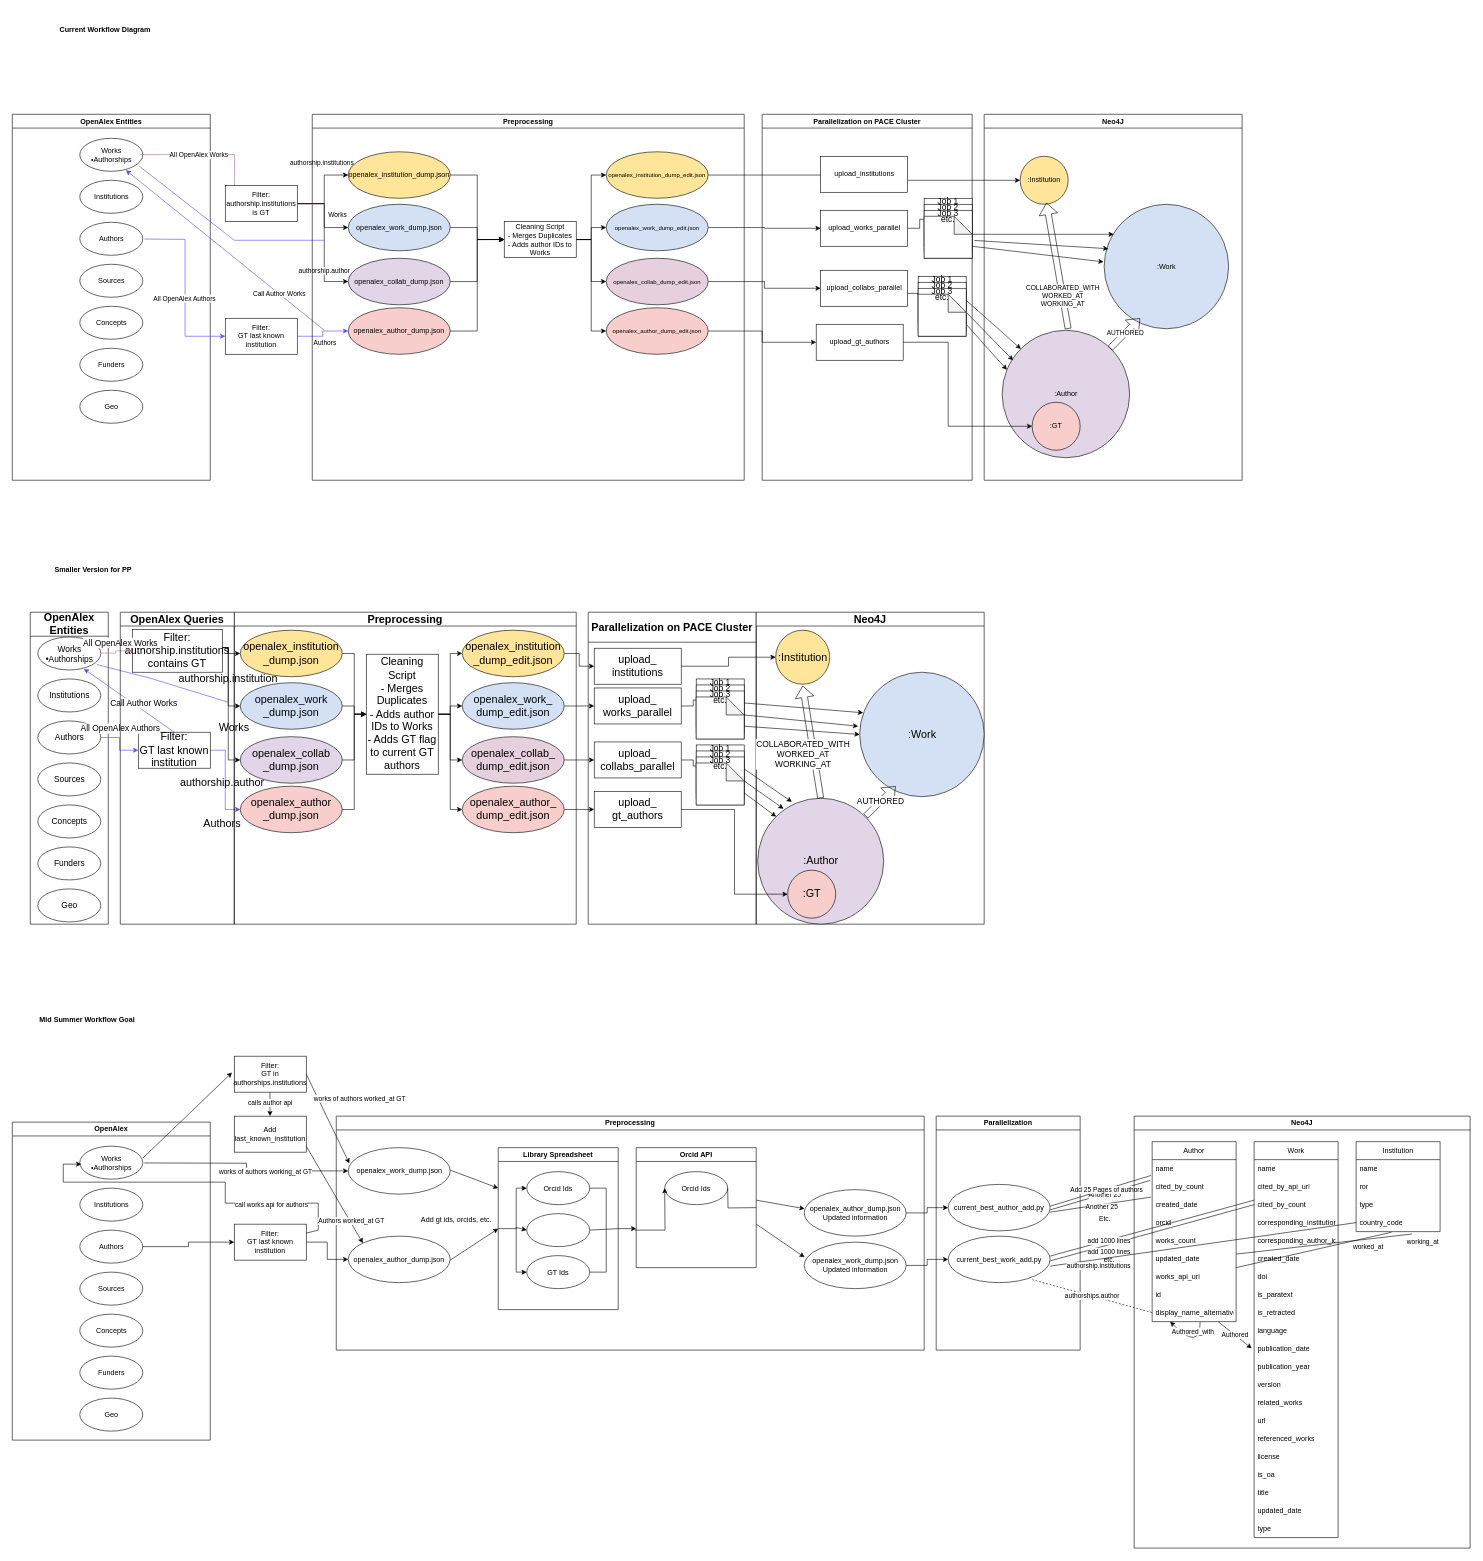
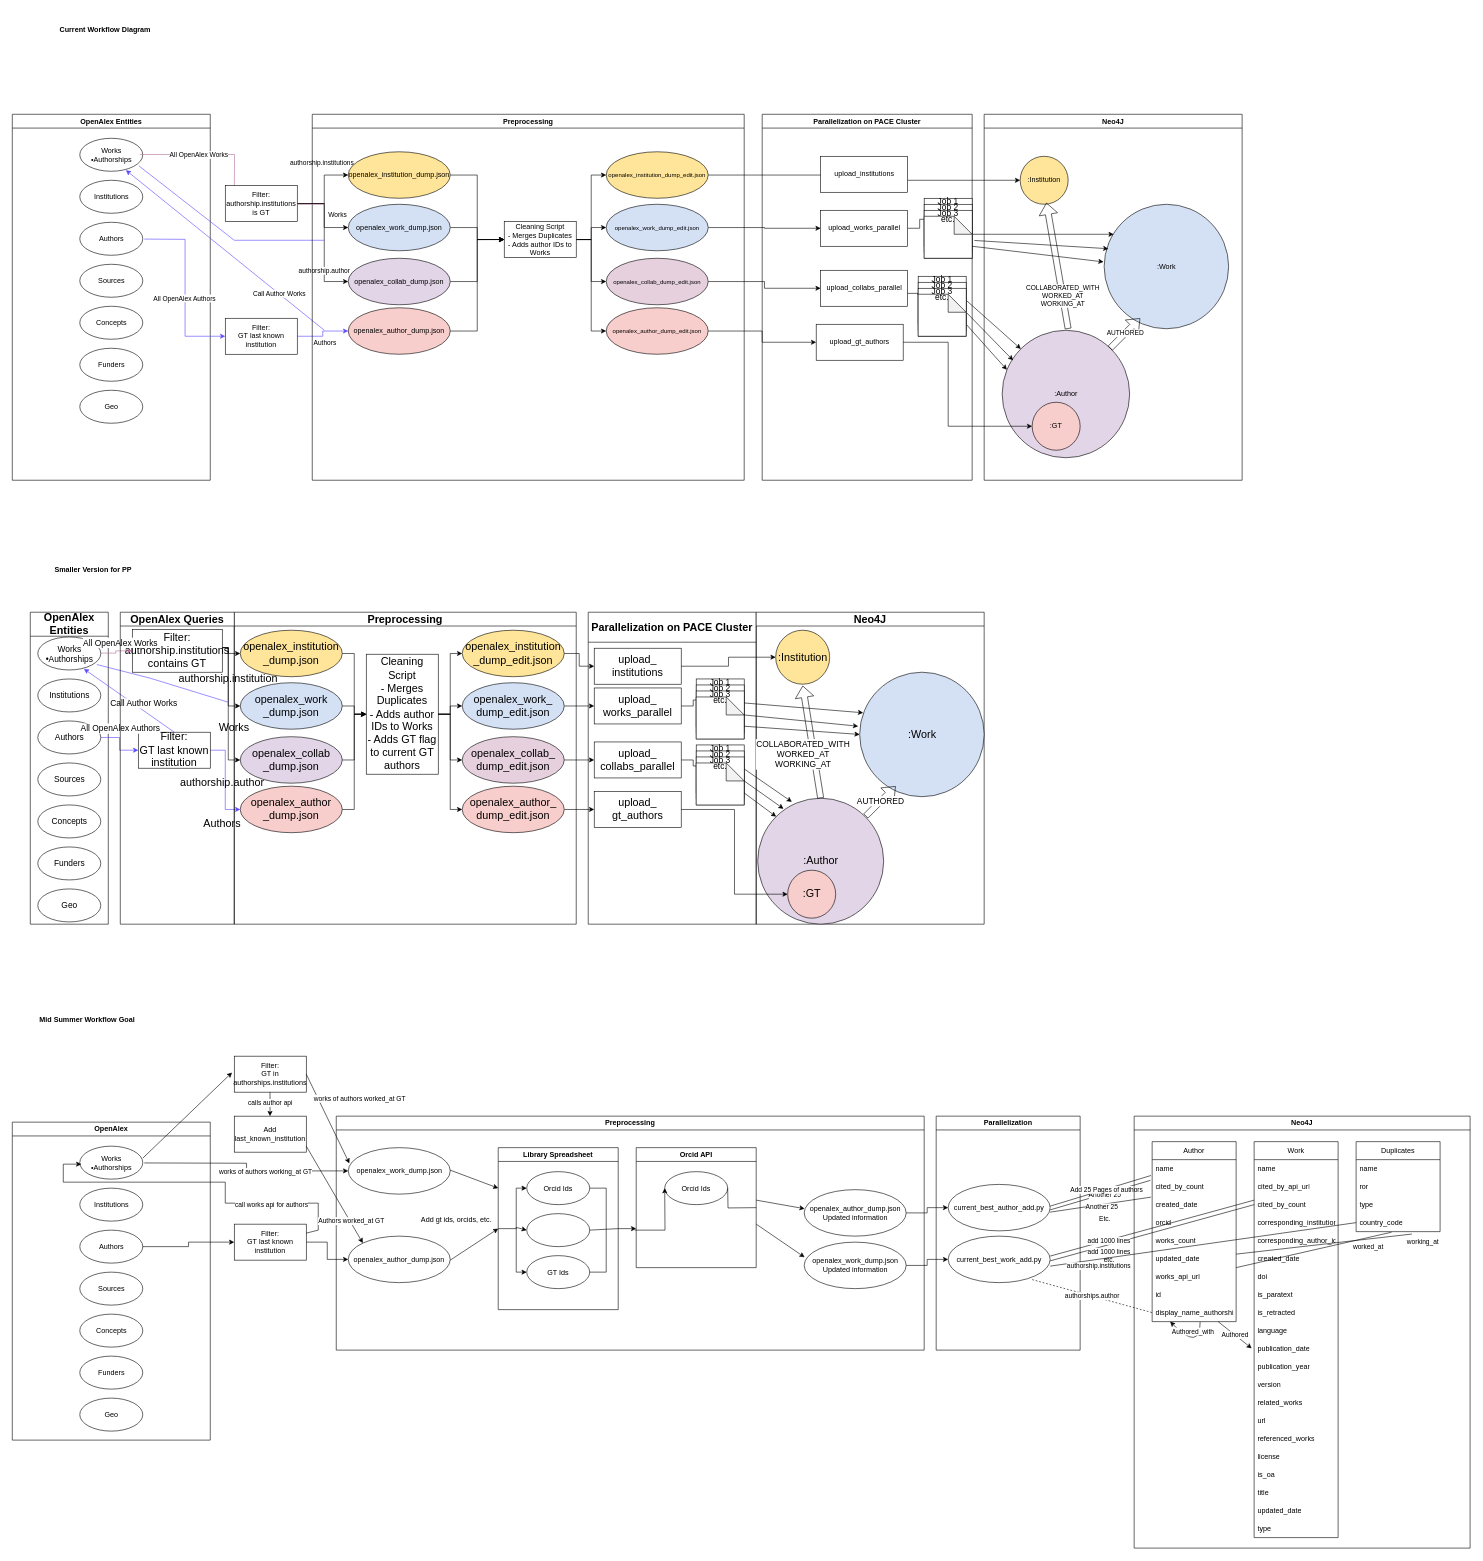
node "Institution": label "Institution" -> "Duplicates"
node "display_name_alternatives": label "display_name_alternatives" -> "display_name_authorship"
